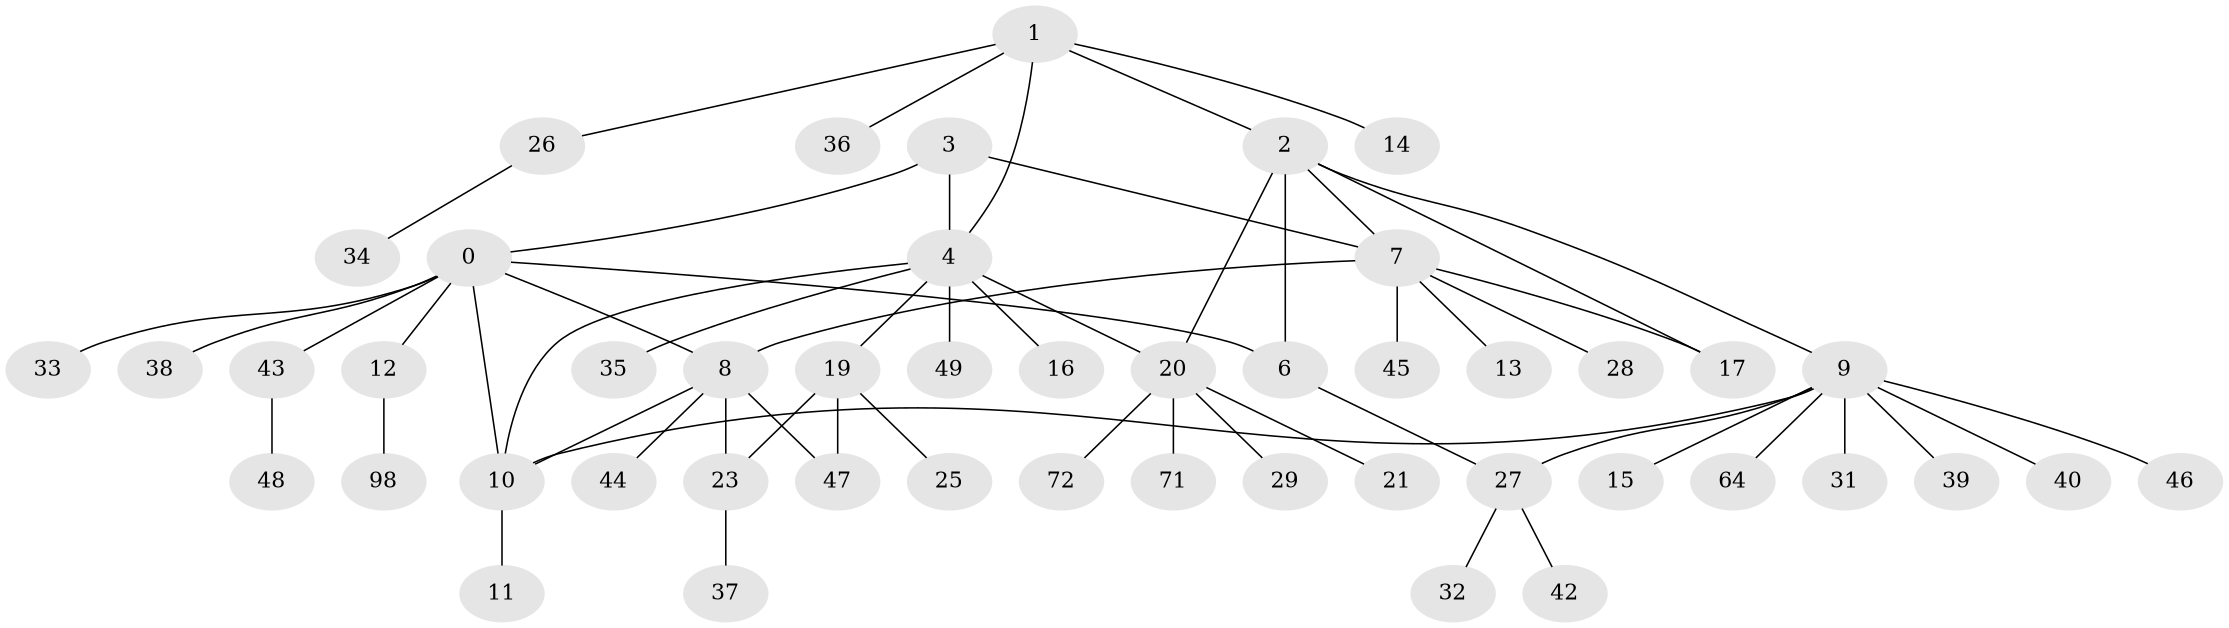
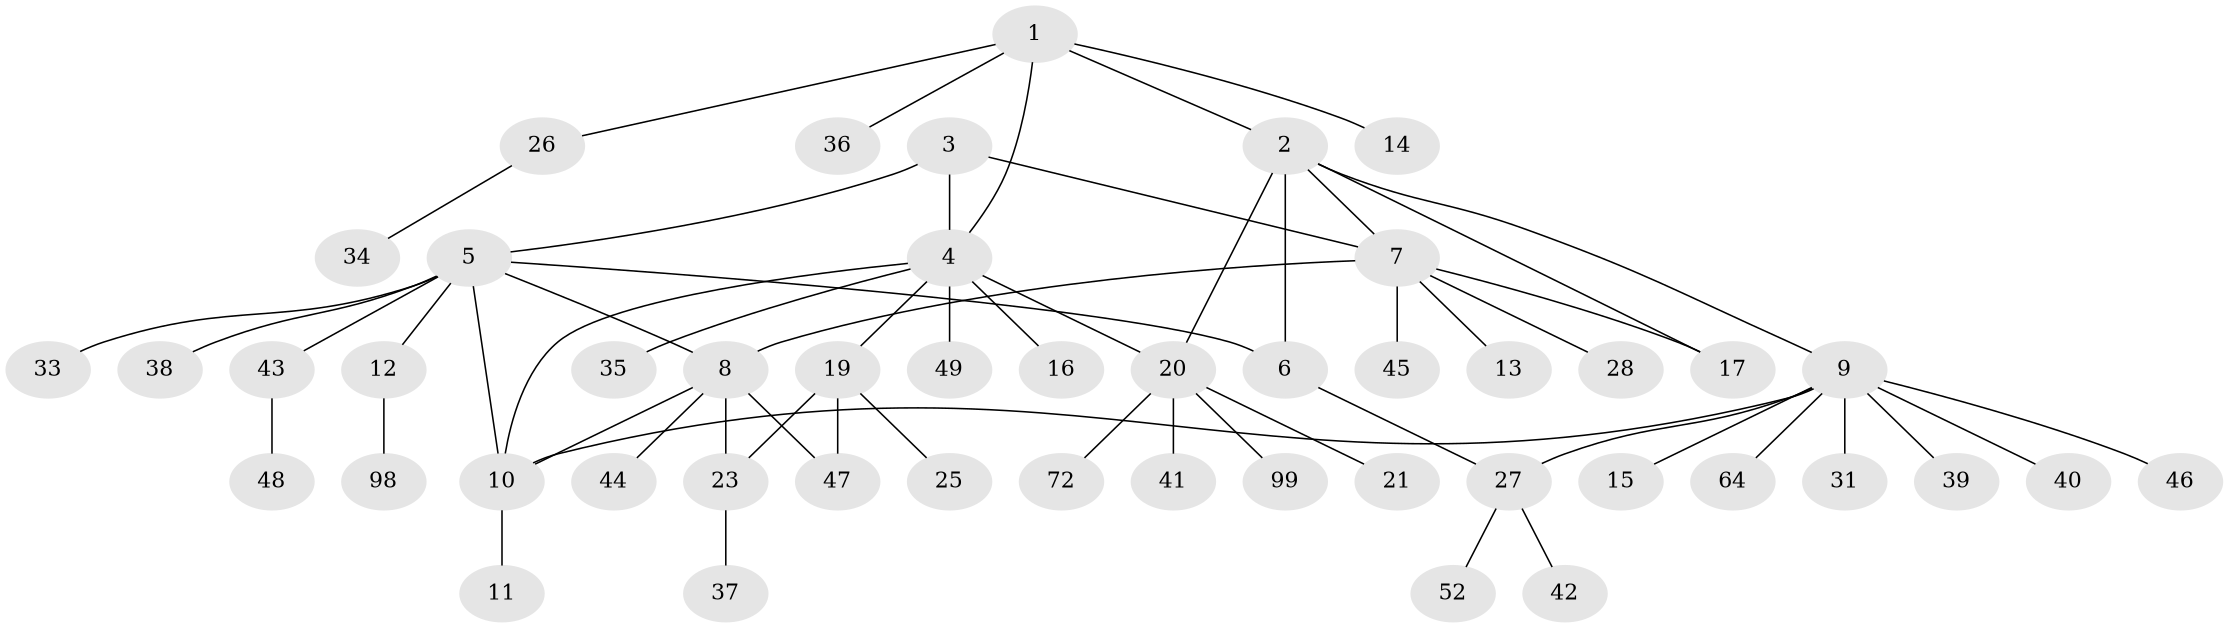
node "0": label "0" -> "5"
node "71": label "71" -> "41"
node "29": label "29" -> "99"
node "32": label "32" -> "52"
